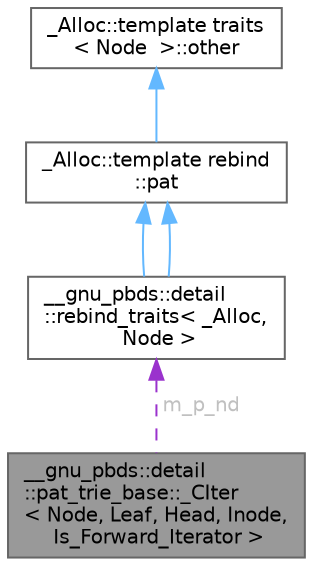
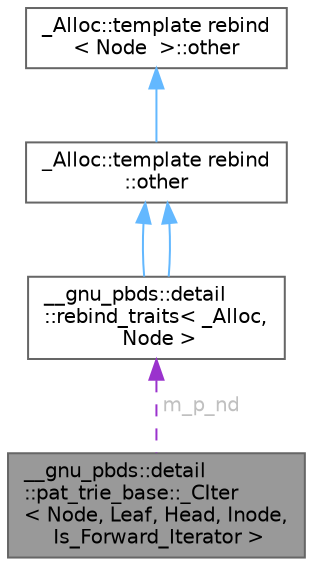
node "_Alloc::template traits < Node  >::other": label "_Alloc::template traits < Node  >::other" -> "_Alloc::template rebind < Node  >::other"
node "_Alloc::template rebind ::pat": label "_Alloc::template rebind ::pat" -> "_Alloc::template rebind ::other"
